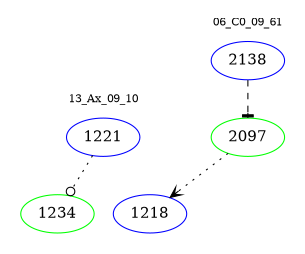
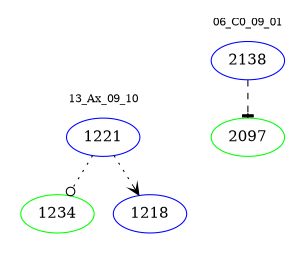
cluster "06_C0_09_61": label "06_C0_09_61" -> "06_C0_09_01"
edge "2097" -> "1218": now "1221" -> "1218"
